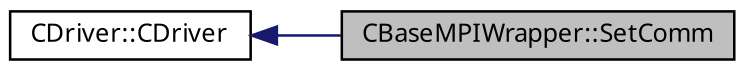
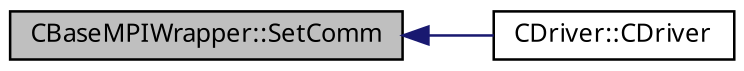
edge "CBaseMPIWrapper::SetComm" -> "CDriver::CDriver": reversed
